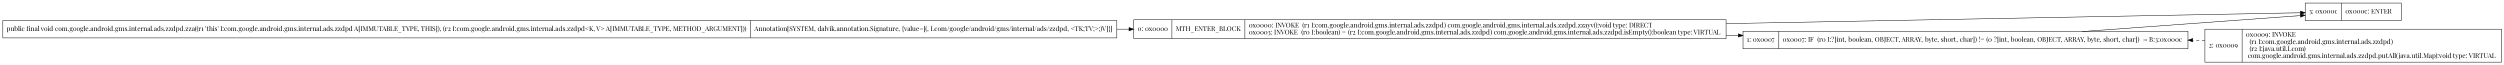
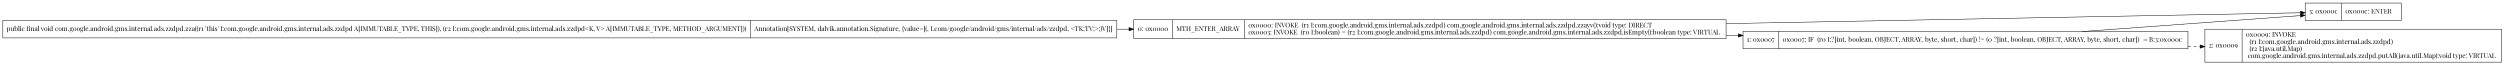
node "0: 0x0000": text "MTH_ENTER_BLOCK" -> "MTH_ENTER_ARRAY"
edge "2: 0x0009" -> "1: 0x0007": reversed
node "2: 0x0009": text "(r2 I:java.util.Lcom)" -> "(r2 I:java.util.Map)"
